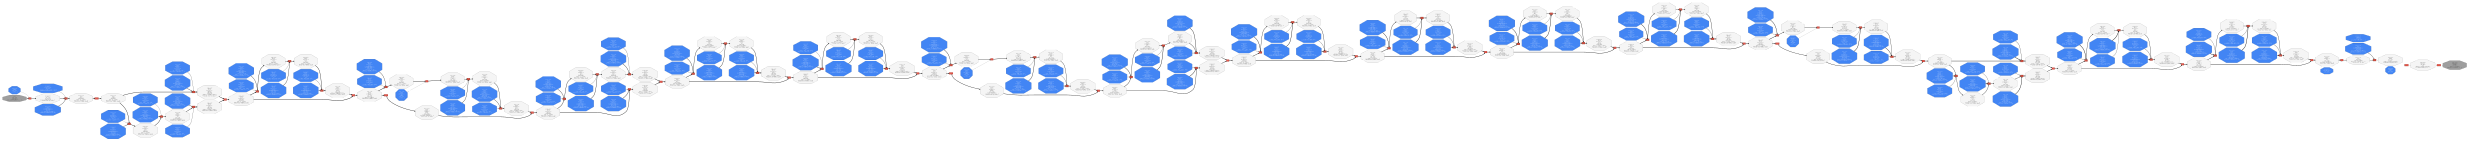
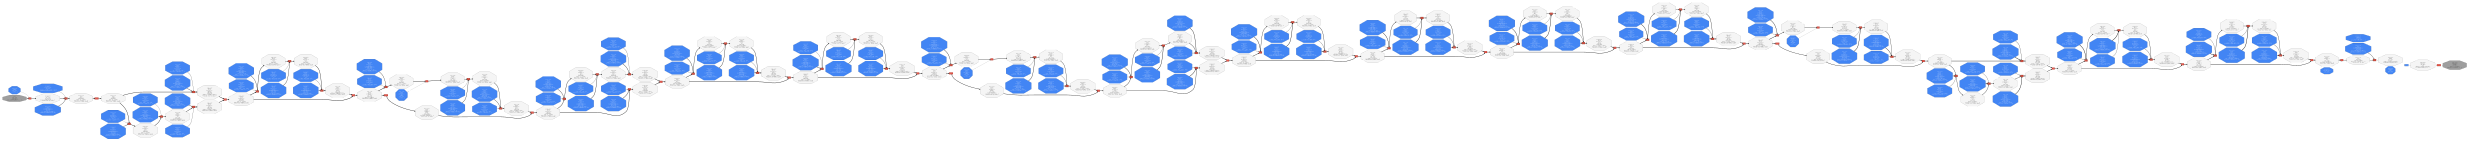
node "Reshape": fillcolor #db4437 -> #4285f4
